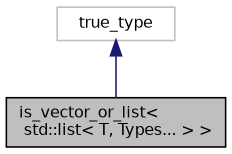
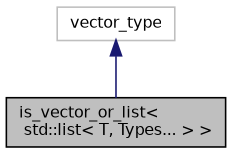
node "true_type": label "true_type" -> "vector_type"
